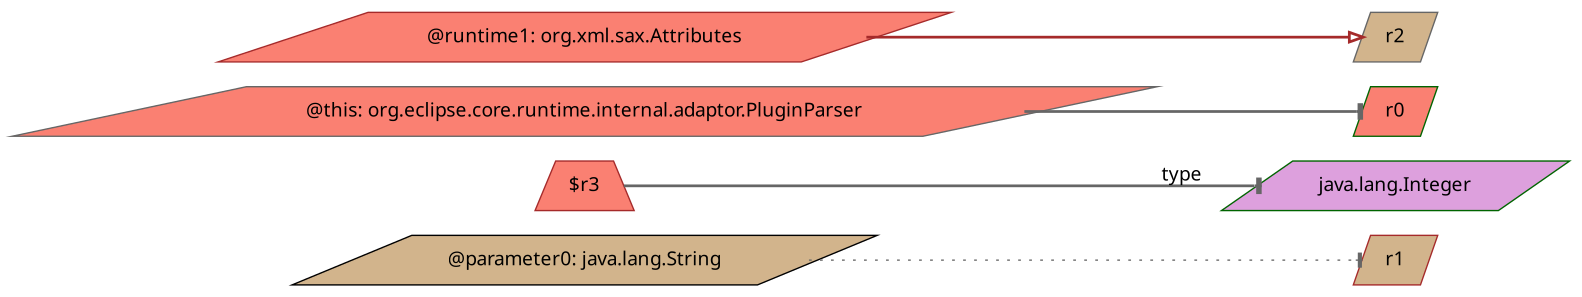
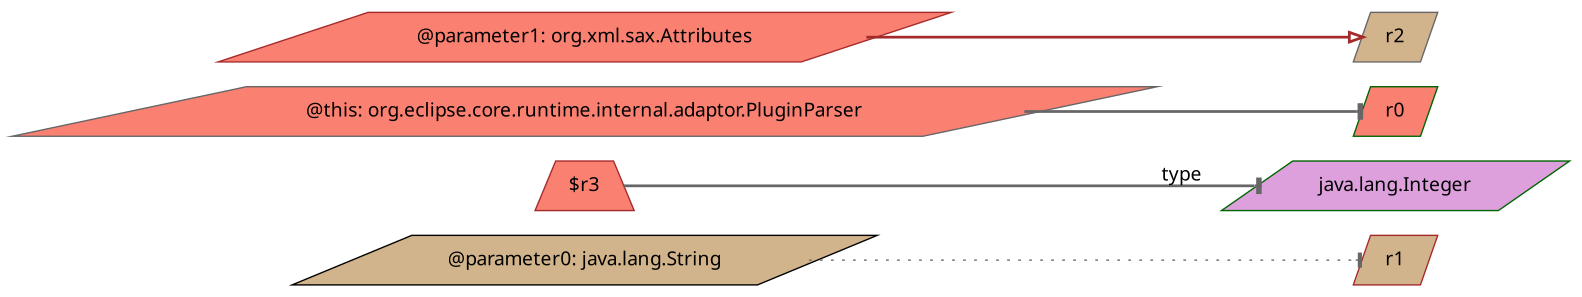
node "@runtime1: org.xml.sax.Attributes": label "@runtime1: org.xml.sax.Attributes" -> "@parameter1: org.xml.sax.Attributes"
